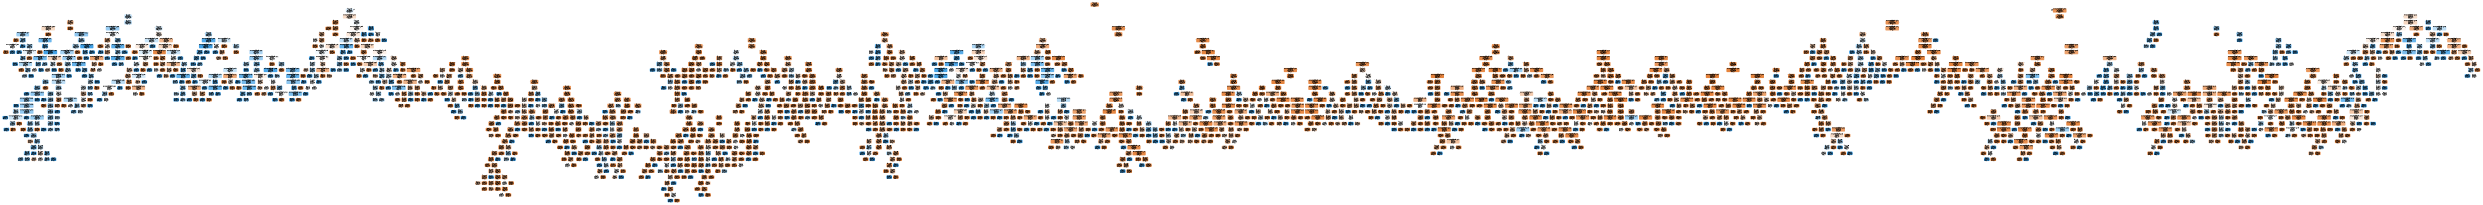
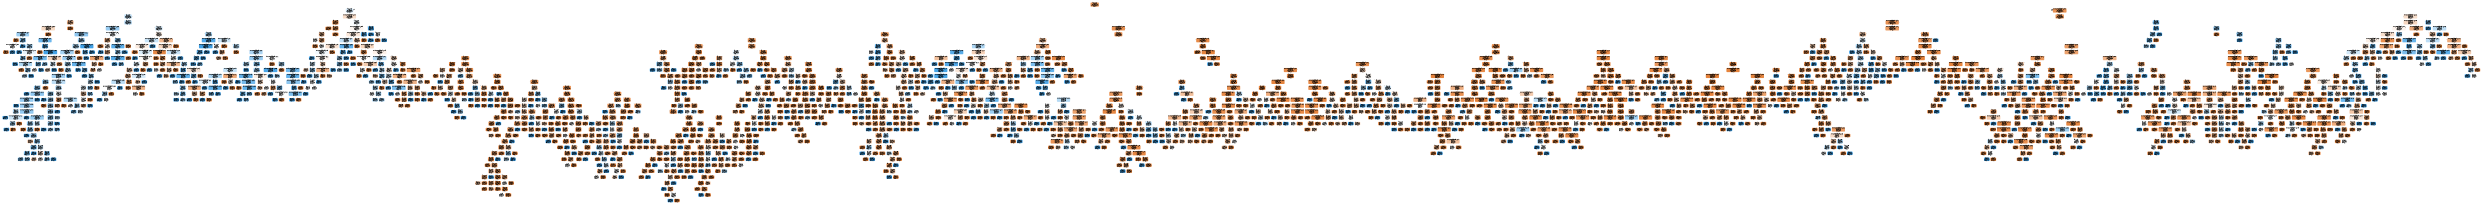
node "gini = 0.0 samples = 6 value = [0, 10] class = NAMP": fillcolor #e58139e0 -> #399de5ff
node "gini = 0.0 samples = 23 value = [39, 0] class = AMP": fillcolor #e58139ff -> #399de5c8
node "gini = 0.0 samples = 47 value = [81, 0] class = AMP": fillcolor #399de5df -> #e58139ff
node "gini = 0.32 samples = 2 value = [1, 4] class = NAMP": added
node "gini = 0.0 samples = 49 value = [79, 0] class = AMP": removed
node "gini = 0.11 samples = 9 value = [16, 1] class = AMP": added
